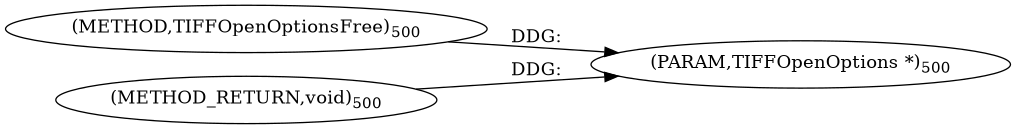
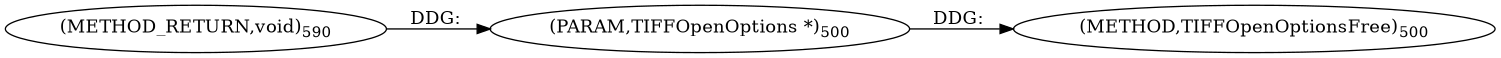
edge "(METHOD,TIFFOpenOptionsFree)" -> "(PARAM,TIFFOpenOptions *)": reversed
node "(METHOD_RETURN,void)": text "500" -> "590"
